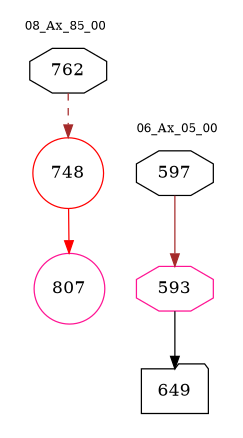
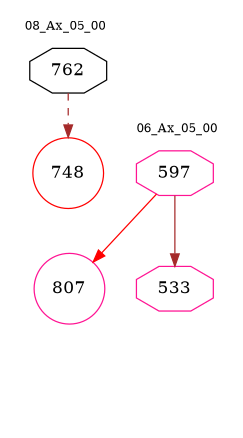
cluster "08_Ax_85_00": label "08_Ax_85_00" -> "08_Ax_05_00"
node "597": color black -> deeppink
edge "748" -> "807": now "597" -> "807"
node "593": label "593" -> "533"
node "649": removed
